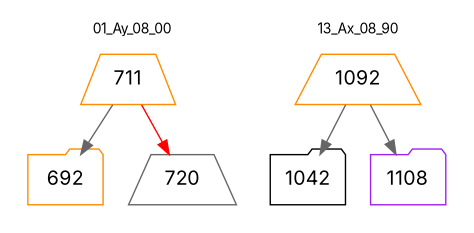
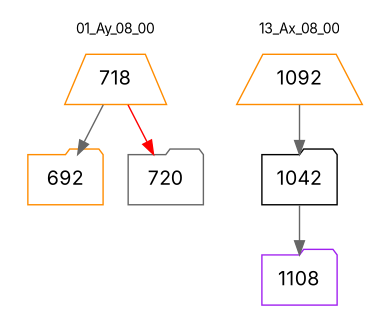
cluster "13_Ax_08_90": label "13_Ax_08_90" -> "13_Ax_08_00"
node "711": label "711" -> "718"
edge "1092" -> "1108": now "1042" -> "1108"
node "720": shape trapezium -> folder
